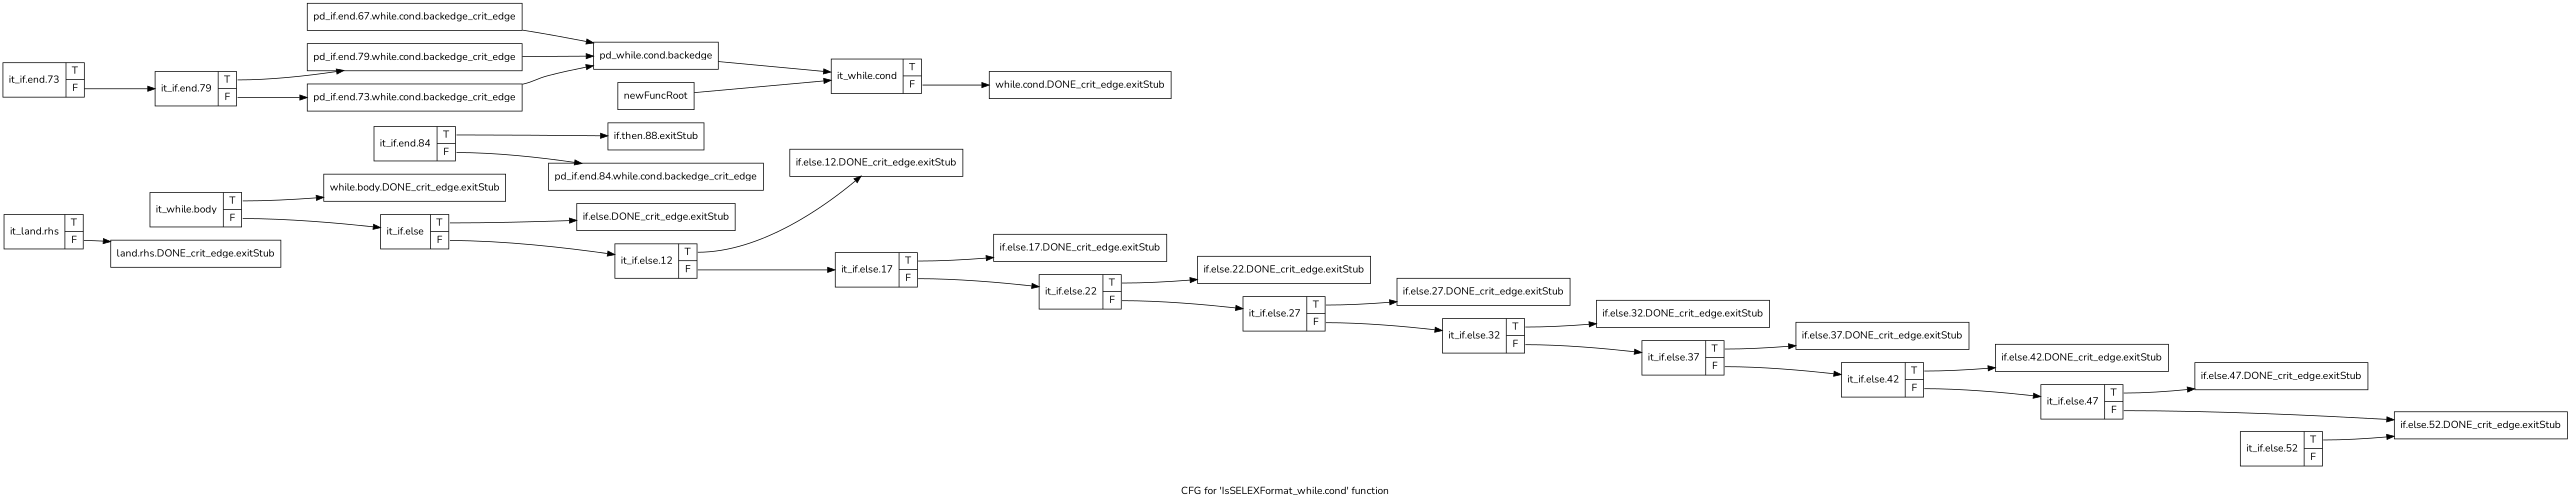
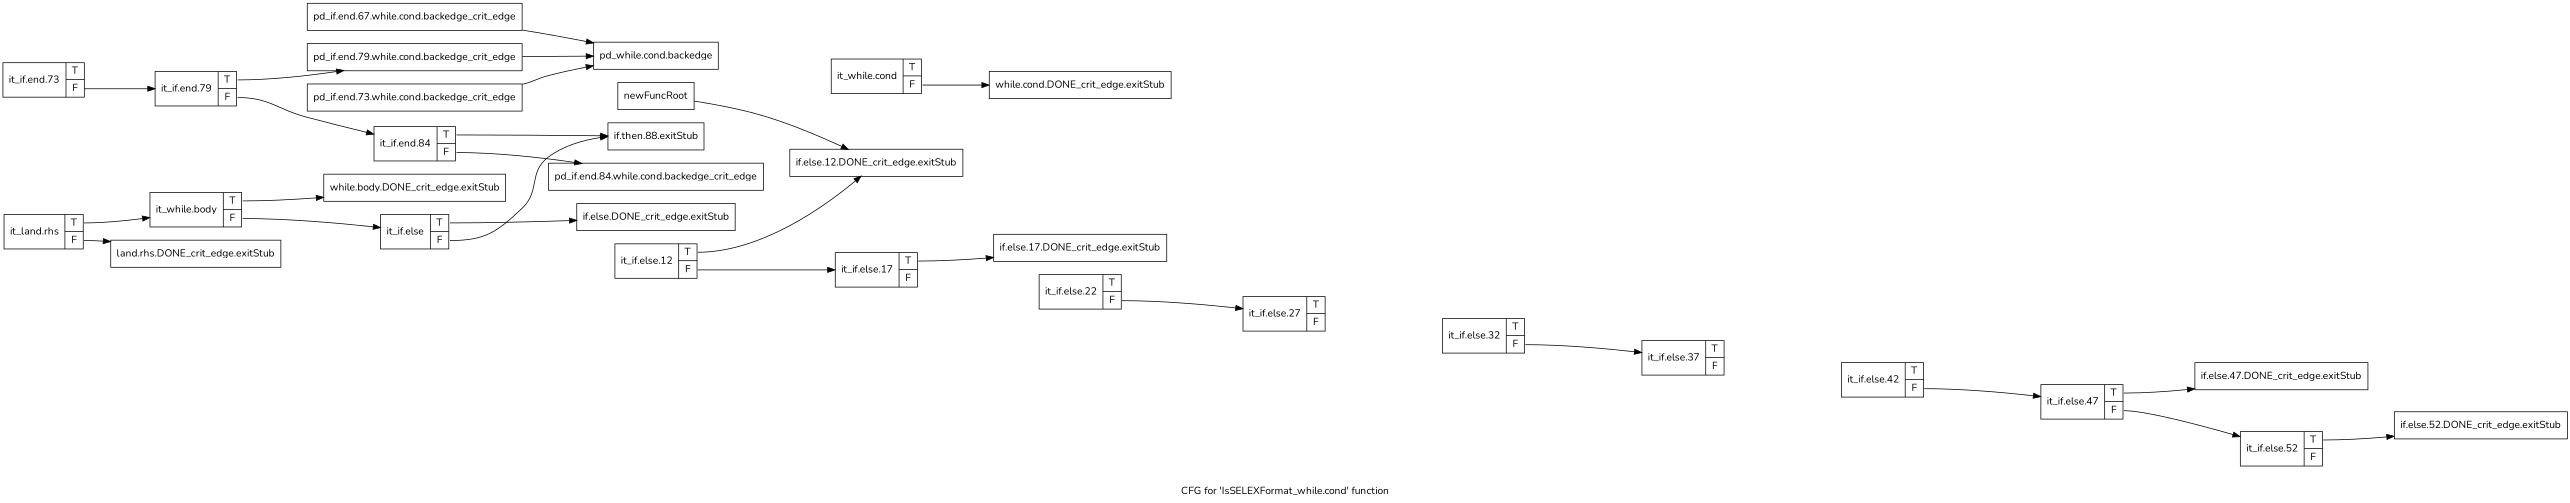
edge "pd_while.cond.backedge" -> "it_while.cond": removed
edge "newFuncRoot" -> "it_while.cond": now "newFuncRoot" -> "if.else.12.DONE_crit_edge.exitStub"
edge "it_if.end.79" -> "pd_if.end.73.while.cond.backedge_crit_edge": now "it_if.end.79" -> "it_if.end.84"
edge "it_land.rhs" -> "it_while.body": added
edge "it_if.else" -> "it_if.else.12": now "it_if.else" -> "if.then.88.exitStub"
node "if.else.22.DONE_crit_edge.exitStub": removed
edge "it_if.else.17" -> "it_if.else.22": removed
node "if.else.27.DONE_crit_edge.exitStub": removed
node "if.else.32.DONE_crit_edge.exitStub": removed
edge "it_if.else.27" -> "it_if.else.32": removed
node "if.else.37.DONE_crit_edge.exitStub": removed
node "if.else.42.DONE_crit_edge.exitStub": removed
edge "it_if.else.37" -> "it_if.else.42": removed
edge "it_if.else.47" -> "if.else.52.DONE_crit_edge.exitStub": now "it_if.else.47" -> "it_if.else.52"
